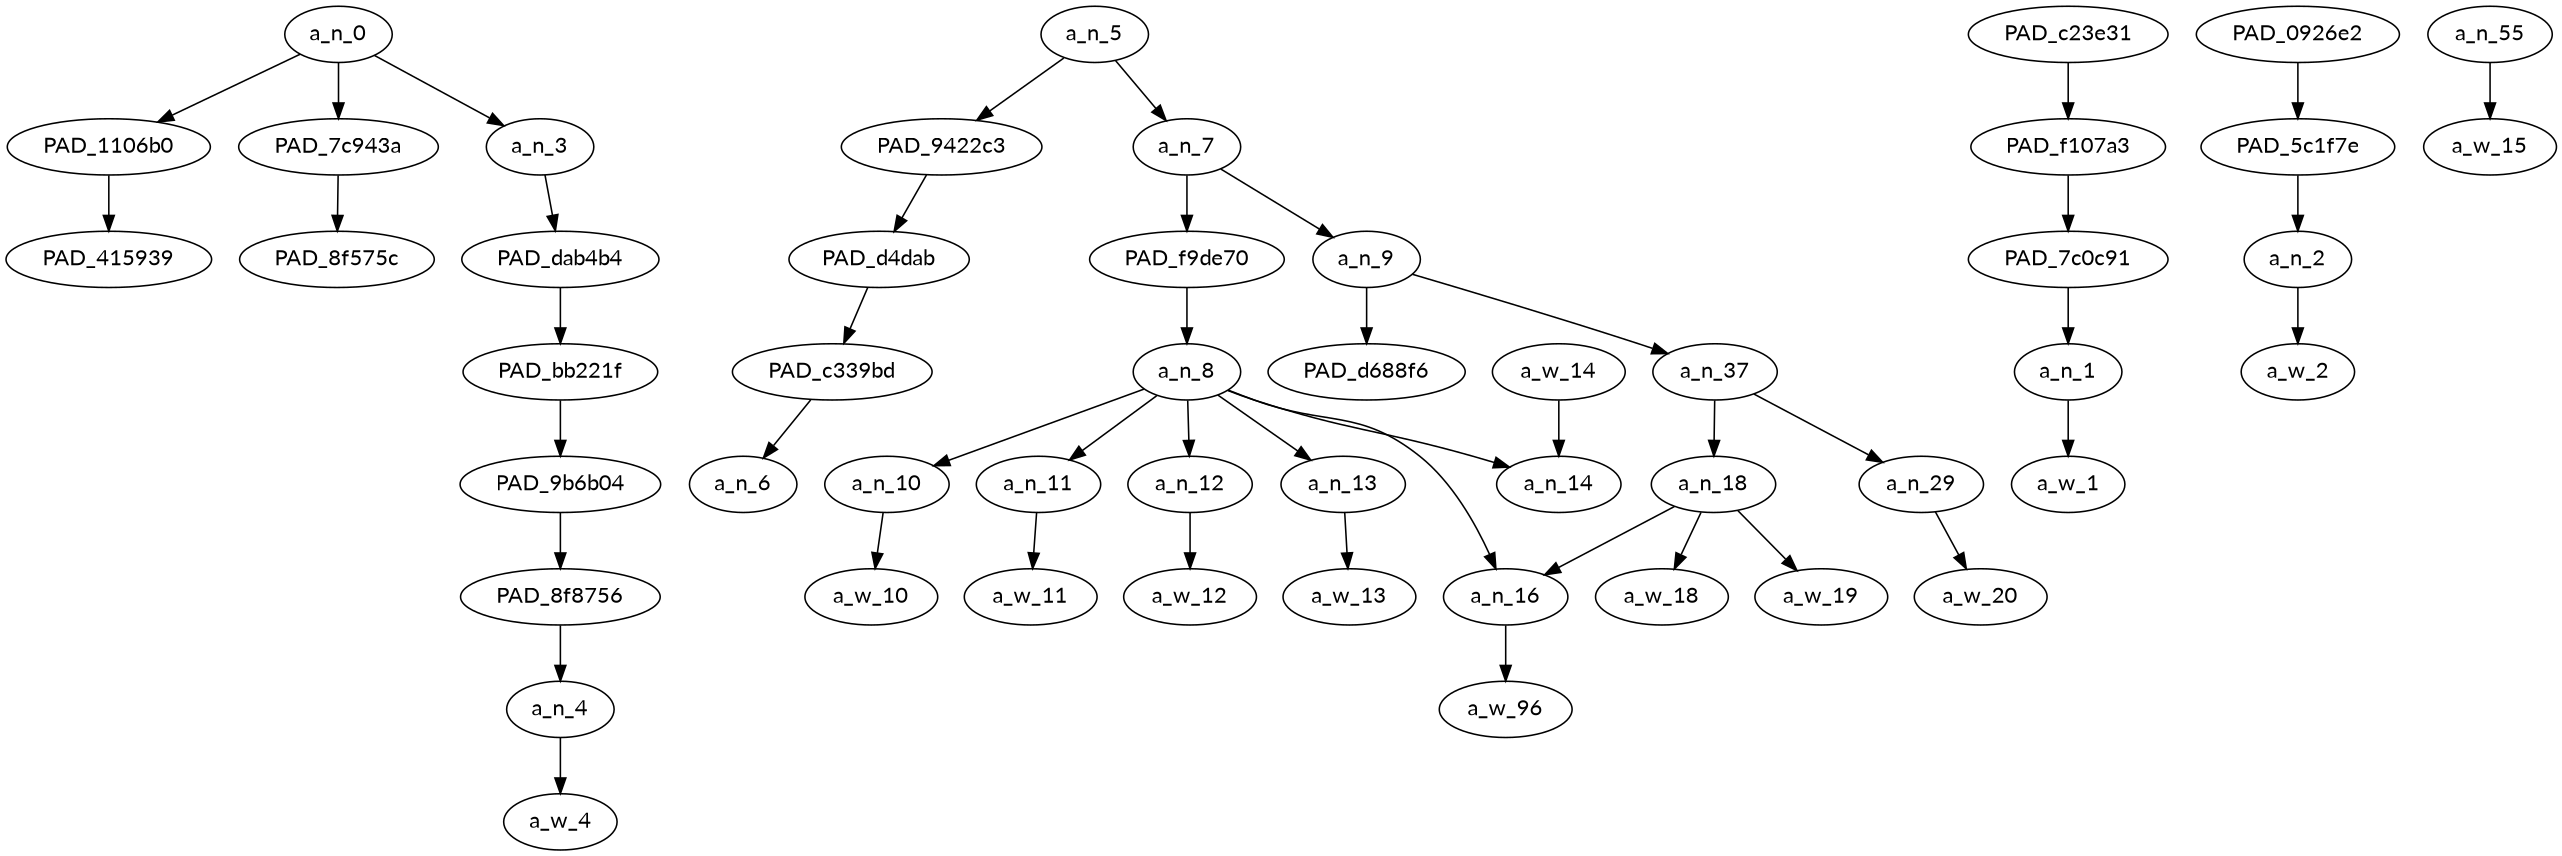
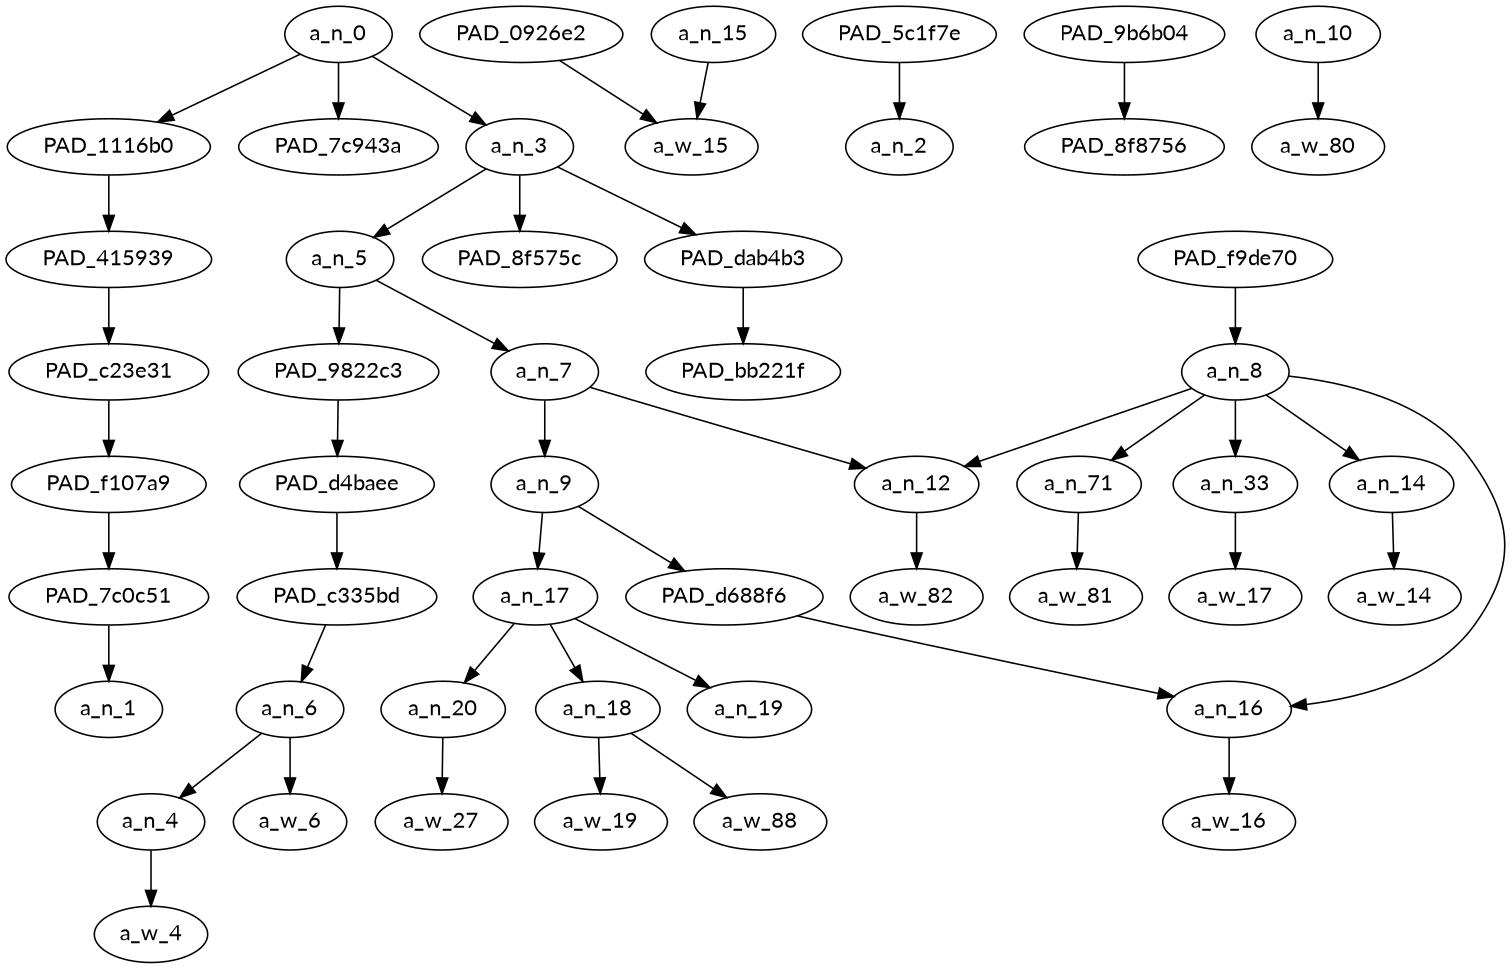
node "a_n_55": label "a_n_55" -> "a_n_15"
edge "PAD_0926e2" -> "PAD_5c1f7e": now "PAD_0926e2" -> "a_w_15"
node "PAD_1106b0": label "PAD_1106b0" -> "PAD_1116b0"
node "PAD_9422c3": label "PAD_9422c3" -> "PAD_9822c3"
node "PAD_f107a3": label "PAD_f107a3" -> "PAD_f107a9"
edge "PAD_7c943a" -> "PAD_8f575c": now "a_n_3" -> "PAD_8f575c"
edge "a_n_7" -> "PAD_f9de70": now "a_n_7" -> "a_n_12"
edge "a_n_3" -> "a_n_5": added
node "PAD_dab4b4": label "PAD_dab4b4" -> "PAD_dab4b3"
node "PAD_d4dab": label "PAD_d4dab" -> "PAD_d4baee"
node "PAD_7c0c91": label "PAD_7c0c91" -> "PAD_7c0c51"
edge "PAD_415939" -> "PAD_c23e31": added
node "PAD_c339bd": label "PAD_c339bd" -> "PAD_c335bd"
node "a_n_37": label "a_n_37" -> "a_n_17"
node "a_w_2": removed
edge "PAD_bb221f" -> "PAD_9b6b04": removed
edge "a_w_14" -> "a_n_14": reversed
edge "a_n_8" -> "a_n_10": removed
node "a_n_11": label "a_n_11" -> "a_n_71"
node "a_n_13": label "a_n_13" -> "a_n_33"
node "a_n_29": label "a_n_29" -> "a_n_20"
node "a_w_1": removed
edge "a_n_18" -> "a_n_16": now "PAD_d688f6" -> "a_n_16"
node "a_w_10": label "a_w_10" -> "a_w_80"
node "a_w_11": label "a_w_11" -> "a_w_81"
node "a_w_12": label "a_w_12" -> "a_w_82"
node "a_w_13": label "a_w_13" -> "a_w_17"
node "a_w_18": label "a_w_18" -> "a_w_88"
node "a_w_20": label "a_w_20" -> "a_w_27"
edge "PAD_8f8756" -> "a_n_4": now "a_n_6" -> "a_n_4"
node "a_n_19": added
node "a_w_96": label "a_w_96" -> "a_w_16"
node "a_w_6": added
